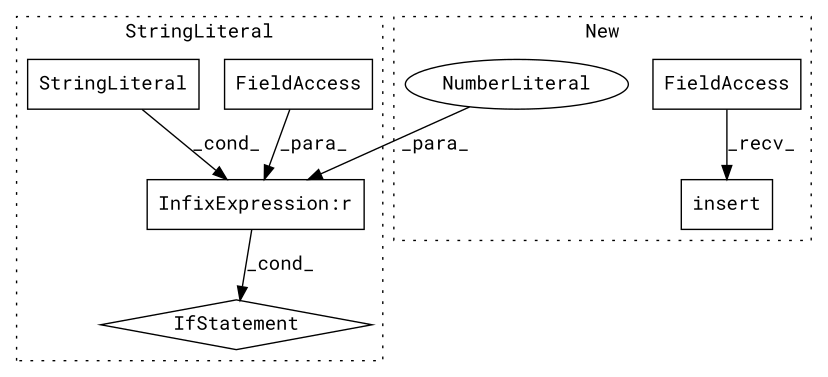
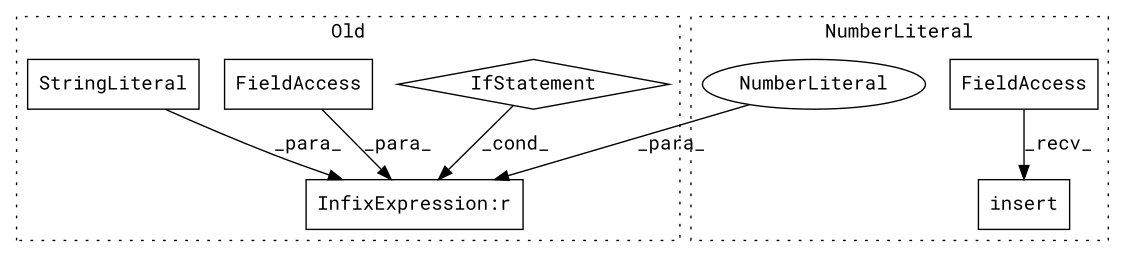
cluster "StringLiteral": label "StringLiteral" -> "Old"
cluster "New": label "New" -> "NumberLiteral"
edge "StringLiteral" -> "InfixExpression:r": label "_cond_" -> "_para_"
edge "InfixExpression:r" -> "IfStatement": reversed
